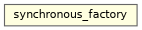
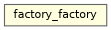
node "synchronous_factory": label "synchronous_factory" -> "factory_factory"
